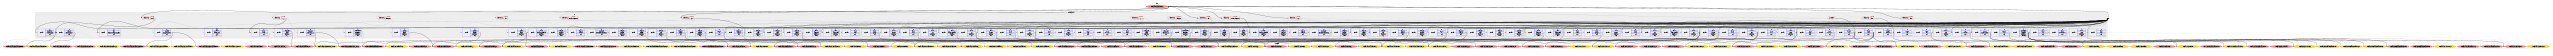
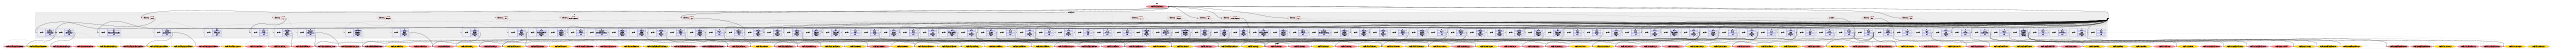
node "portage://media-plugins/gst-plugins-v4l2-1.16.2": fillcolor gold -> salmon
node "portage://app-misc/geoclue-2.5.3-r2": label "portage://app-misc/geoclue-2.5.3-r2" -> "misc://app-misc/geoclue-2.5.3-r2"
node "portage://gnome-base/gsettings-desktop-schemas-3.34.0": label "portage://gnome-base/gsettings-desktop-schemas-3.34.0" -> "portage://gnome-base/gsettings-server-schemas-3.34.0"
node "portage://gnome-base/gsettings-desktop-schemas-3.36.1": fillcolor gold -> salmon
node "portage://net-libs/libsoup-2.70.0": fillcolor salmon -> gold
node "portage://dev-libs/glib-2.62.6": fillcolor gold -> salmon
node "portage://net-libs/webkit-gtk-2.30.4-r1": label "portage://net-libs/webkit-gtk-2.30.4-r1" -> "portage://net-spell/webkit-gtk-2.30.4-r1"
node "portage://x11-libs/gtk+-2.24.32-r1": fillcolor salmon -> gold
node "portage://x11-libs/libnotify-0.7.8": label "portage://x11-libs/libnotify-0.7.8" -> "schemas://x11-libs/libnotify-0.7.8"
node "portage://dev-lang/python-3.8.7-r1": label "portage://dev-lang/python-3.8.7-r1" -> "portage://dev-lang/use-3.8.7-r1"
node "virtual://x11-misc/shared-mime-info-1.10-r1": label "virtual://x11-misc/shared-mime-info-1.10-r1" -> "portage://x11-misc/shared-mime-info-1.10-r1"
node "portage://app-portage/elt-patches-20170815": removed
node "portage://dev-util/intltool-0.51.0-r2": fillcolor salmon -> gold
